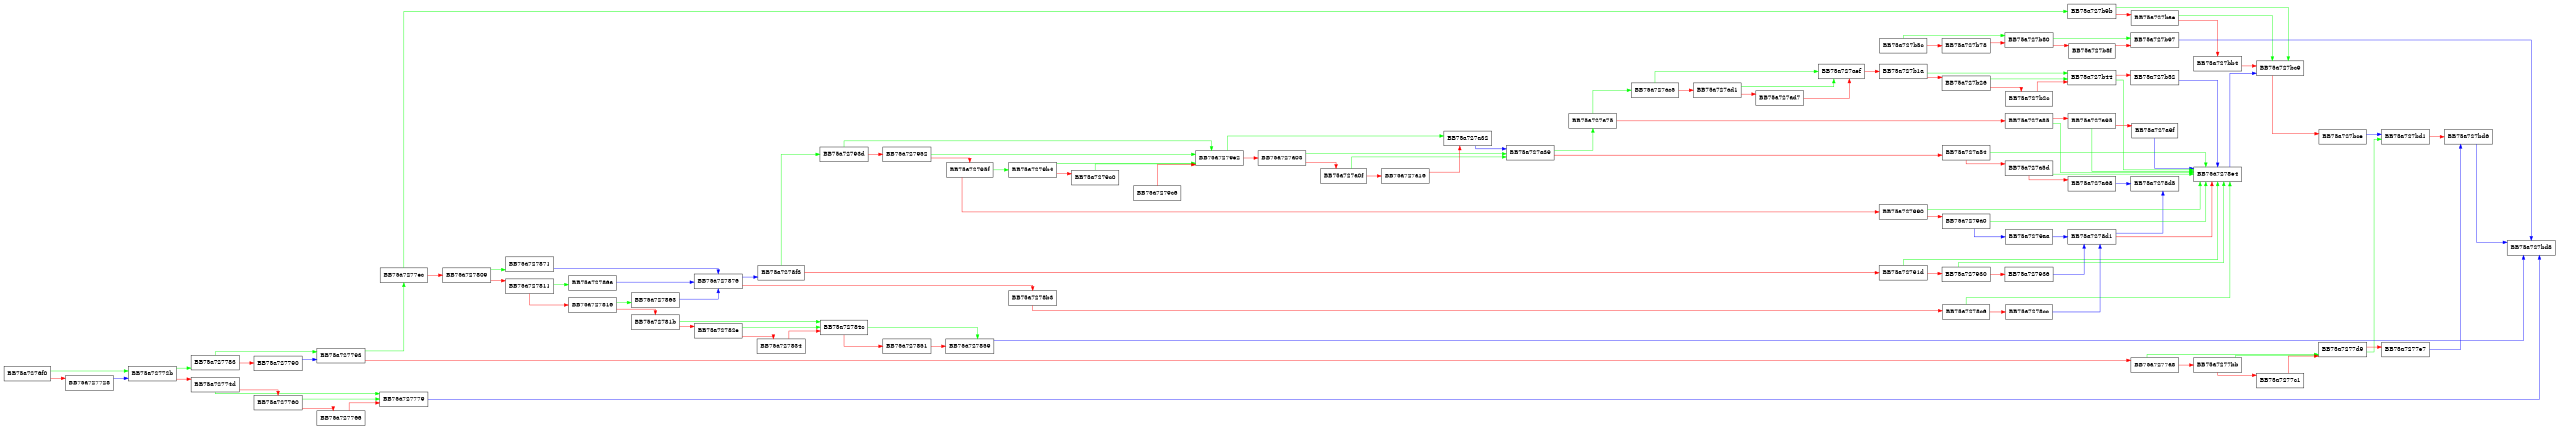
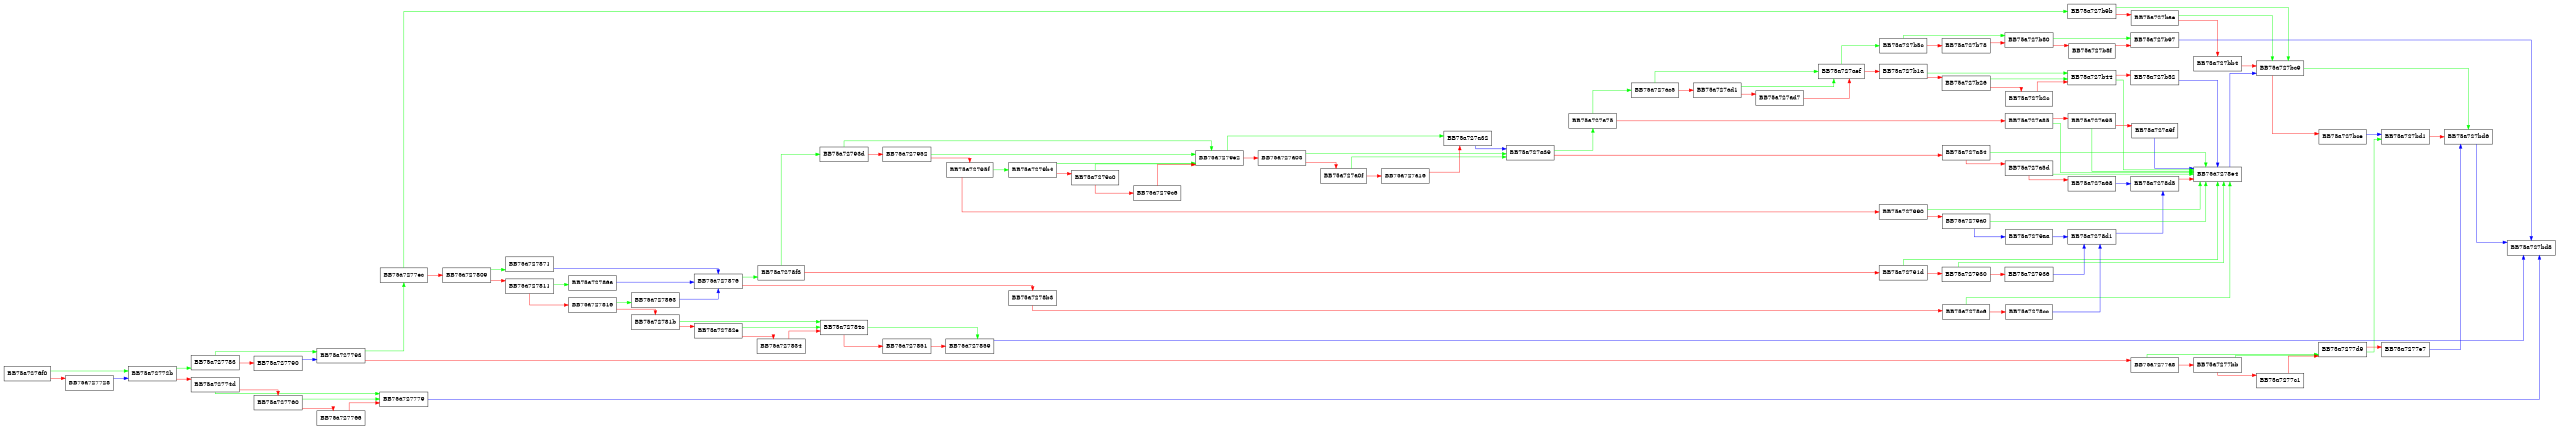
edge "BB75a727aef" -> "BB75a727b5c": added
edge "BB75a727bc9" -> "BB75a727bd6": added
edge "BB75a7279c0" -> "BB75a7279c6": added
edge "BB75a7278d1" -> "BB75a7278e4": now "BB75a7278d5" -> "BB75a7278e4"
edge "BB75a727876" -> "BB75a7278f3": color blue -> green
